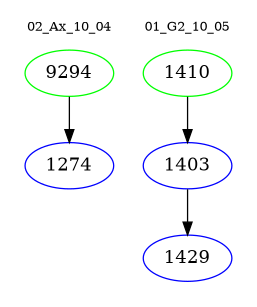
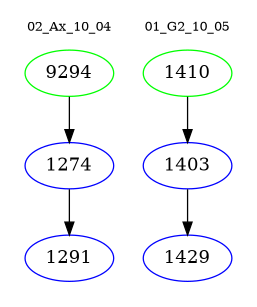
node "1291": added
